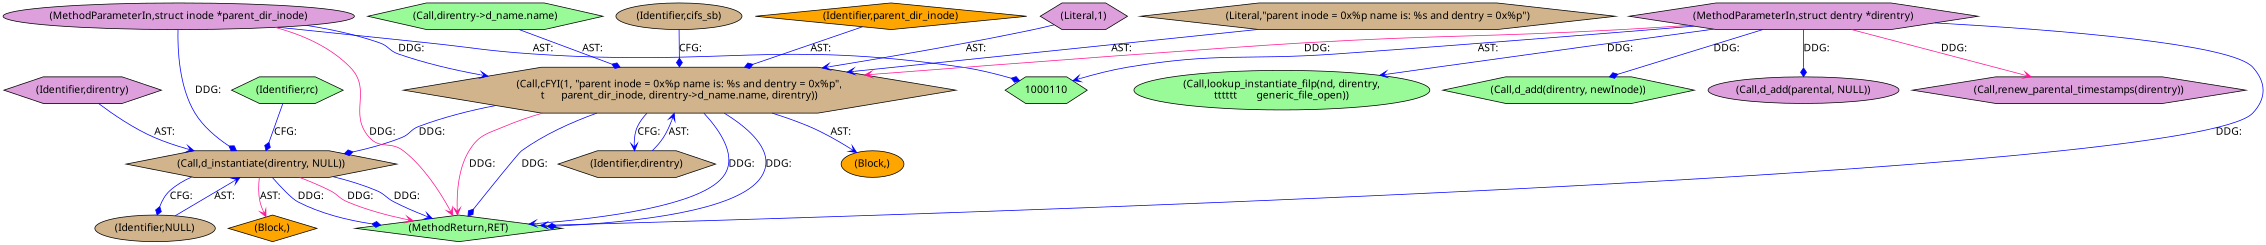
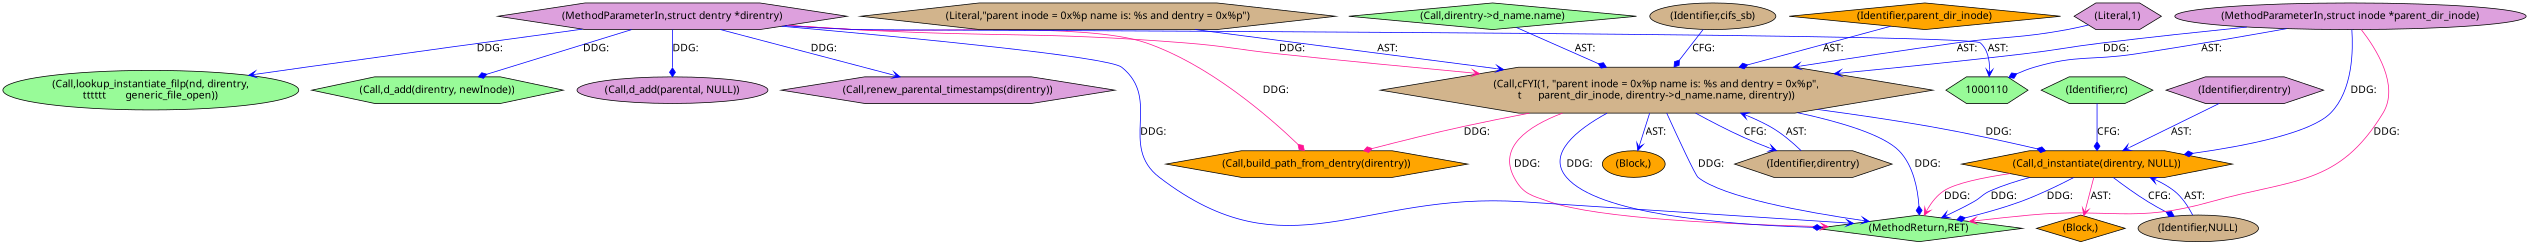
node "(Call,direntry->d_name.name)": shape hexagon -> diamond
edge "(MethodParameterIn,struct dentry *direntry)" -> "(Call,renew_parental_timestamps(direntry))": color deeppink -> blue
node "(Call,d_instantiate(direntry, NULL))": fillcolor tan -> orange
node "(Call,build_path_from_dentry(direntry))": added
